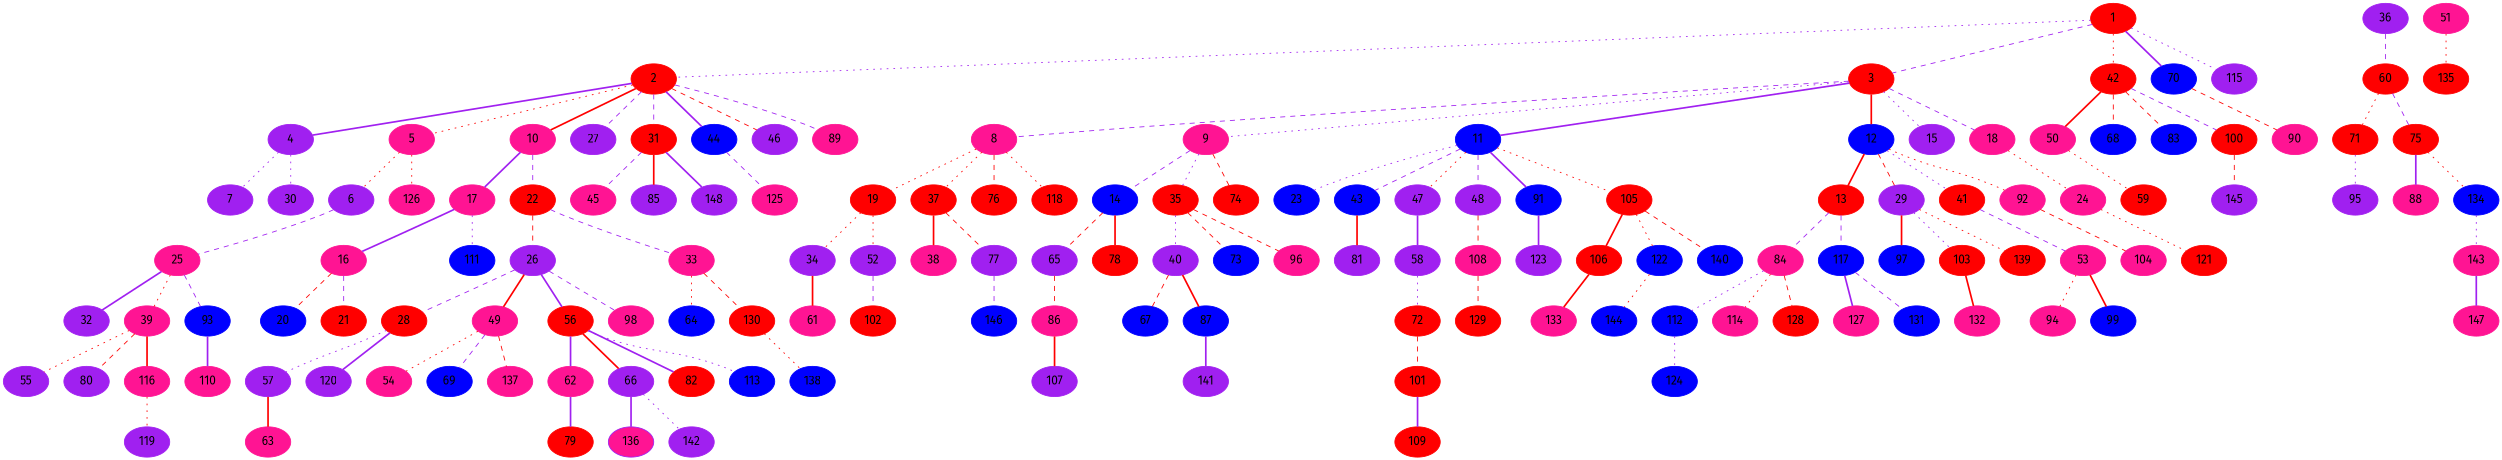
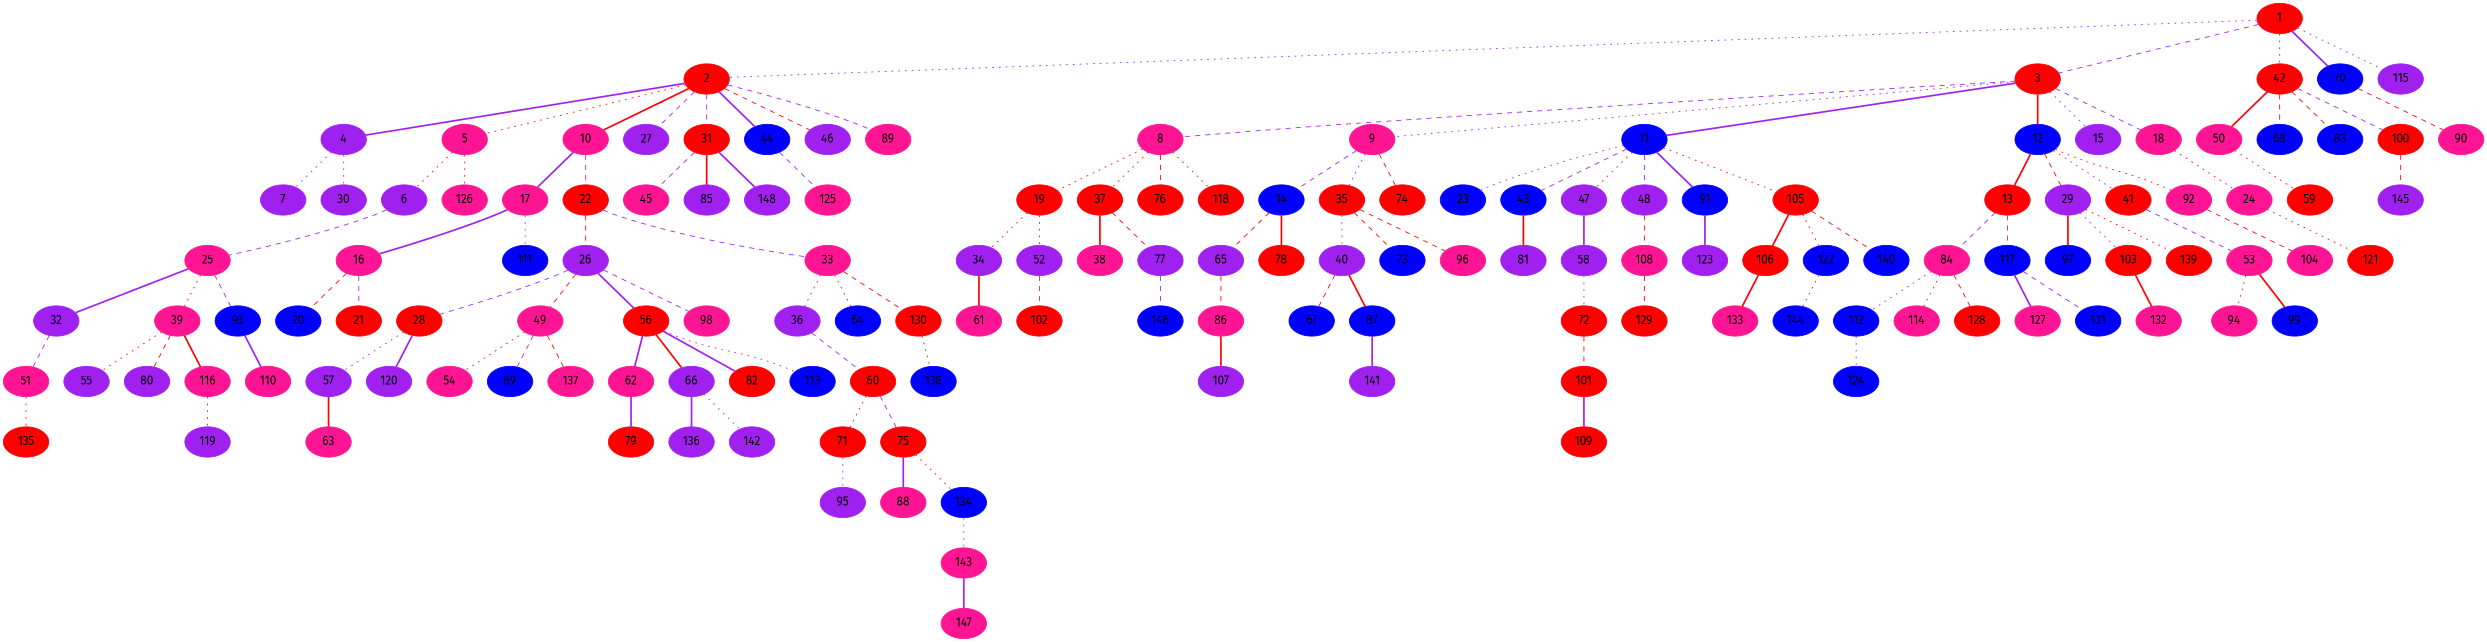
edge "26" -- "49": style bold -> dashed
edge "33" -- "36": added
edge "32" -- "51": added
node "136": fillcolor deeppink -> purple
